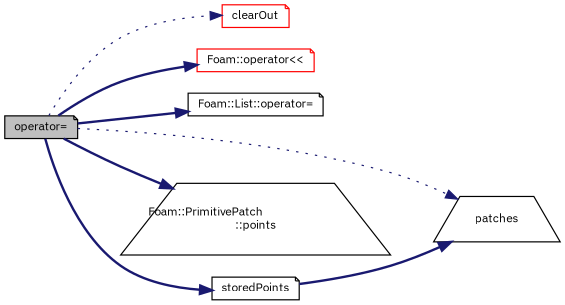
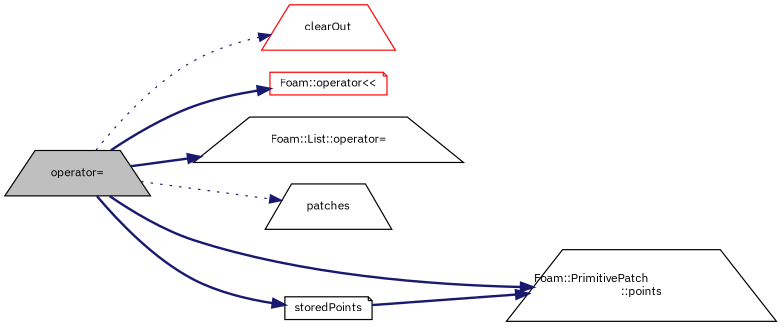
node "clearOut": shape note -> trapezium
node "Foam::List::operator=": shape note -> trapezium
node "operator=": shape note -> trapezium
edge "storedPoints" -> "patches": now "storedPoints" -> "Foam::PrimitivePatch ::points"
